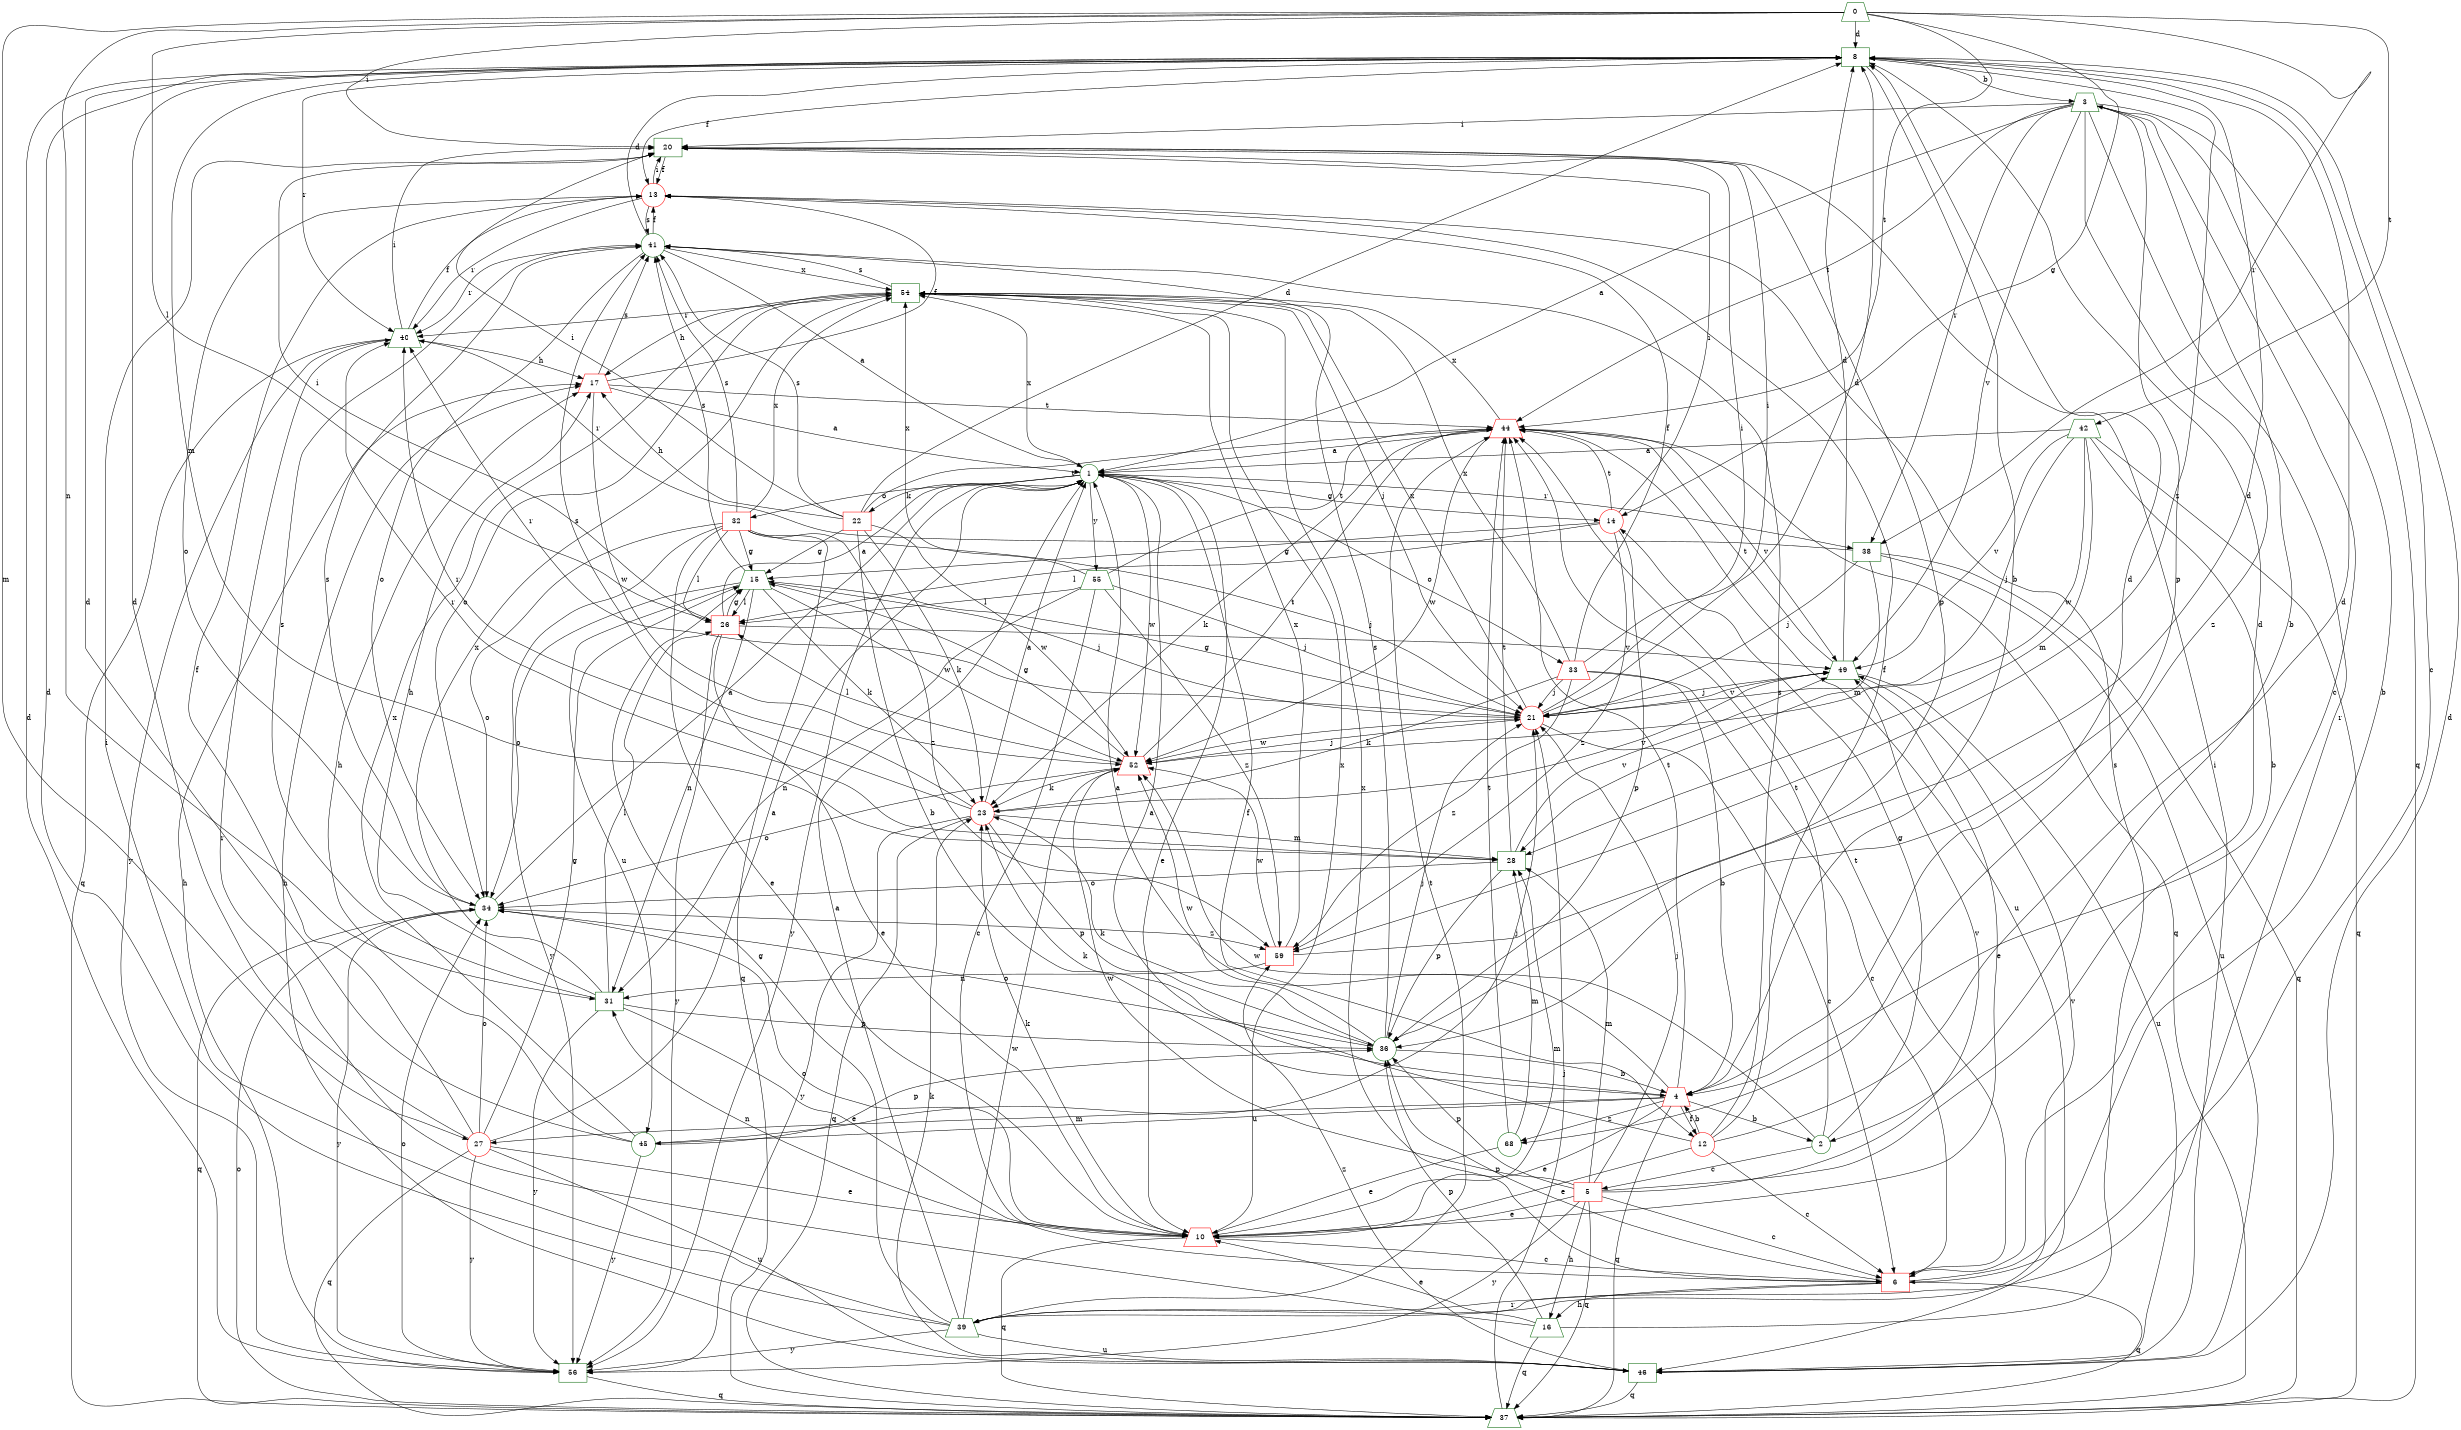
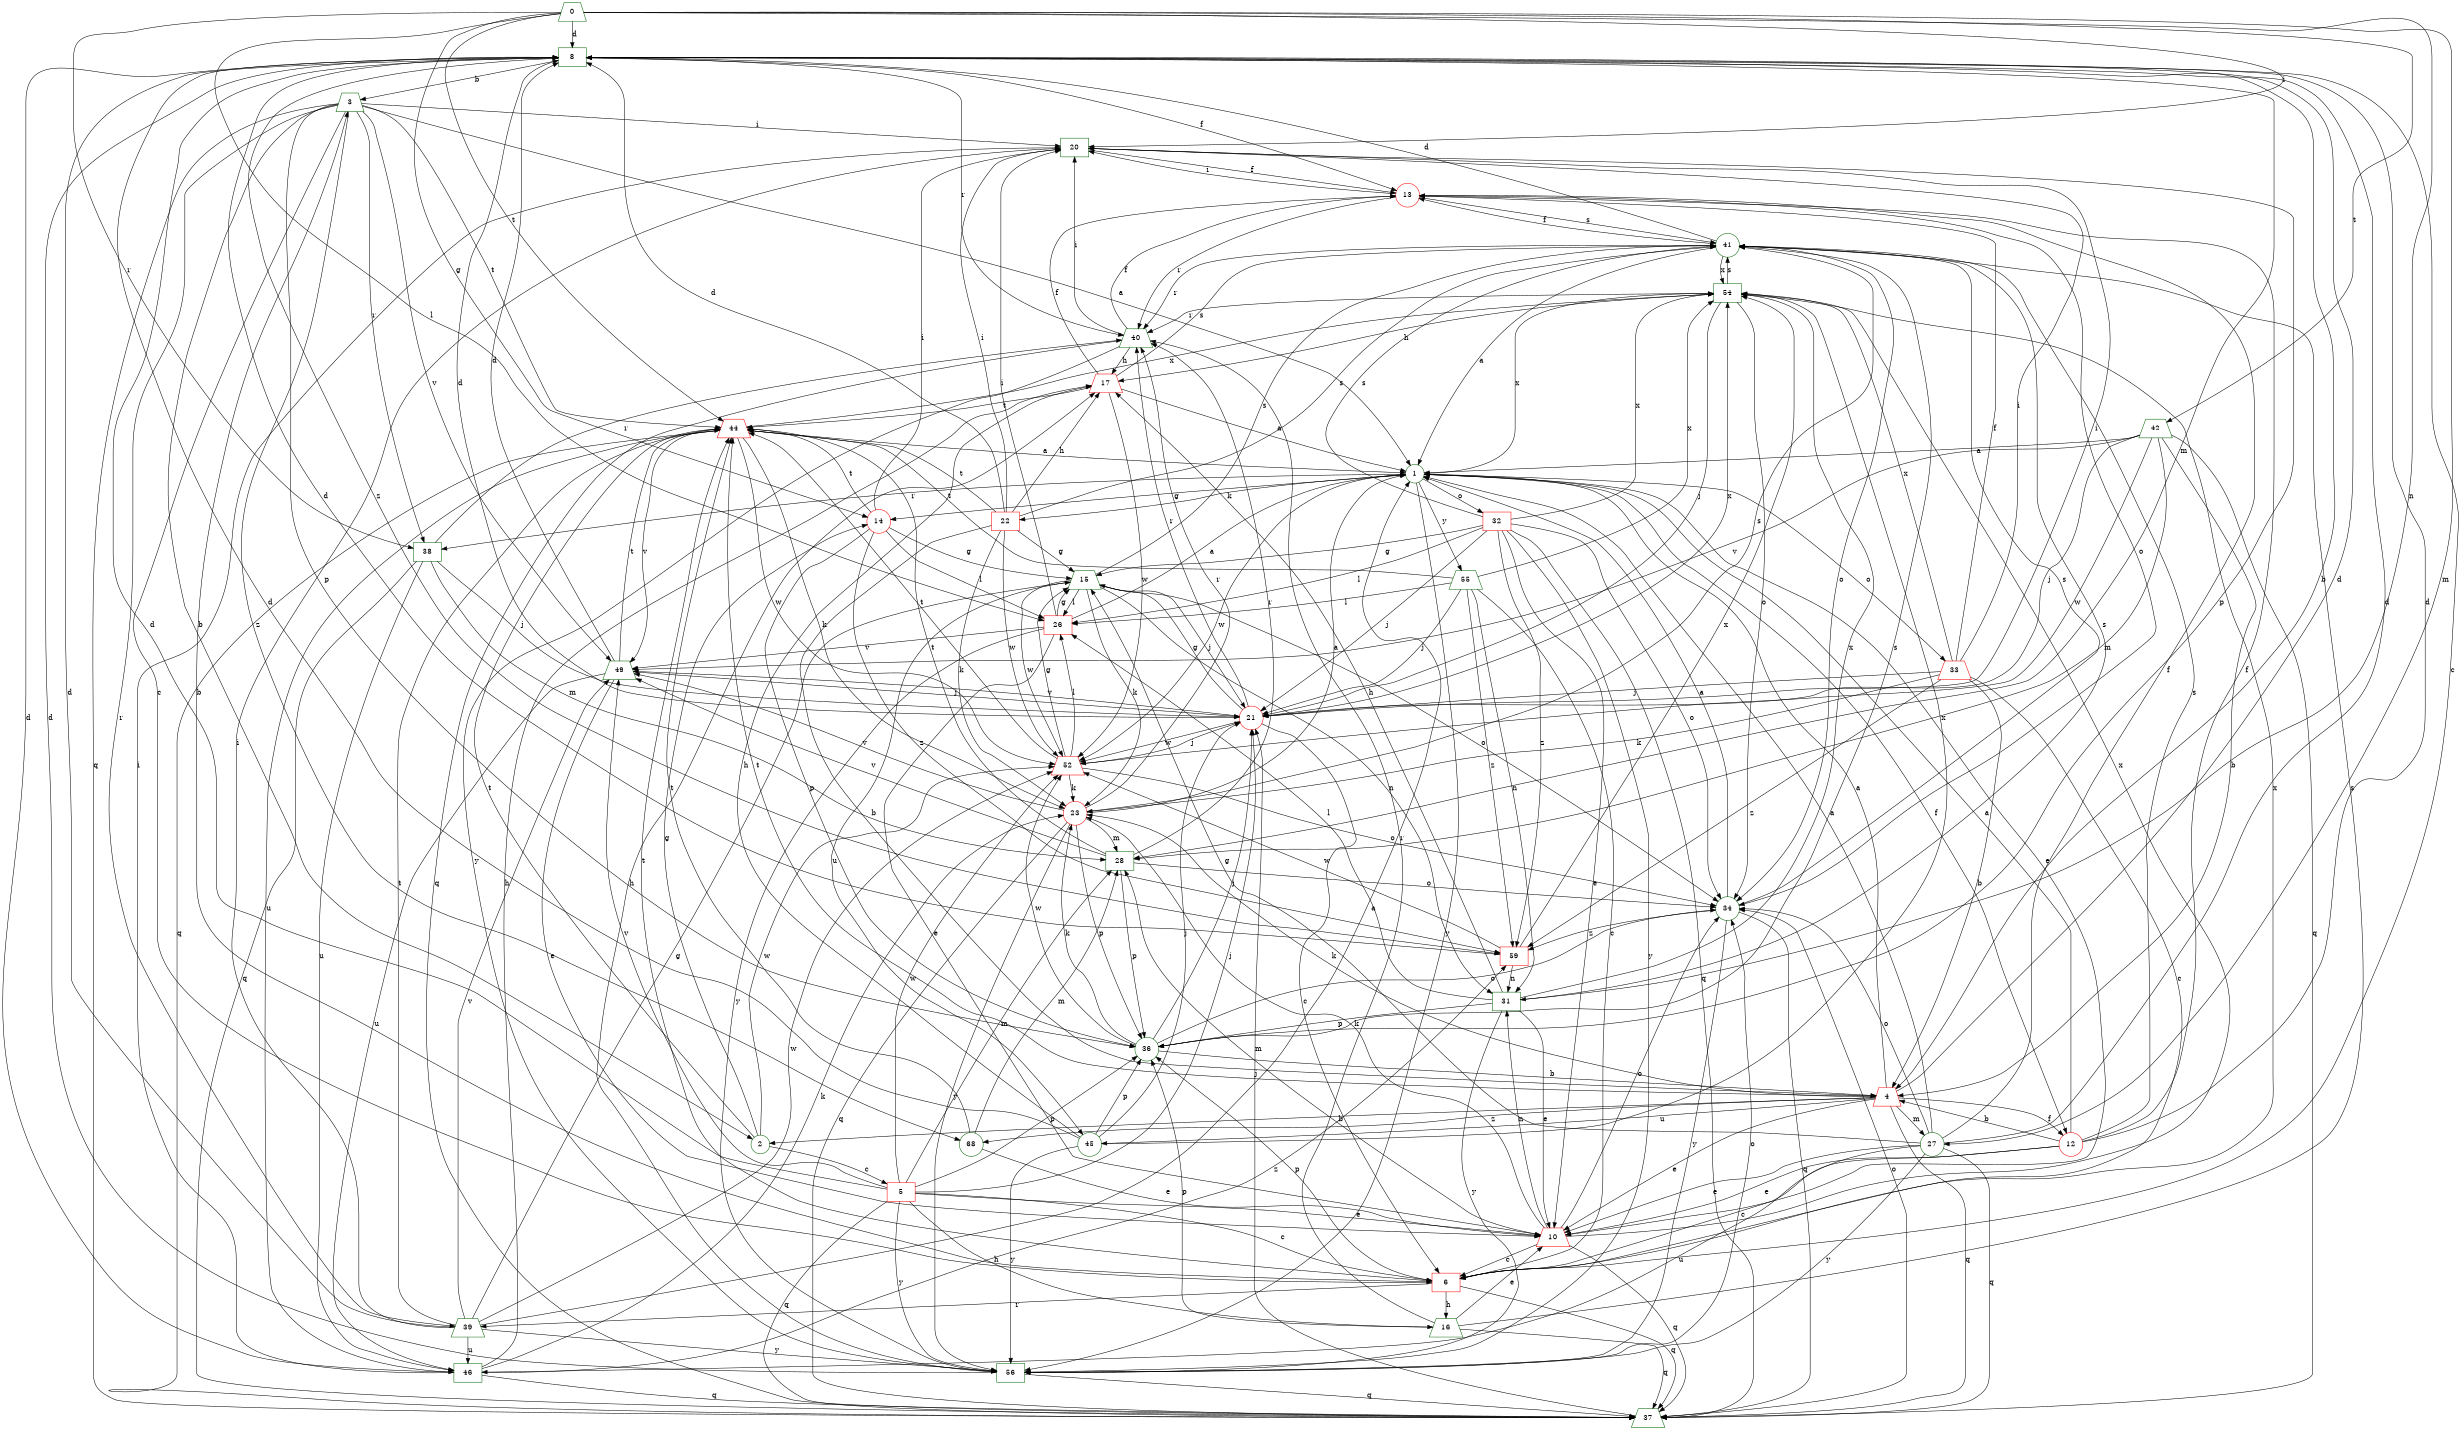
edge "16" -> "13": now "16" -> "41"
node "27": color red -> darkgreen
